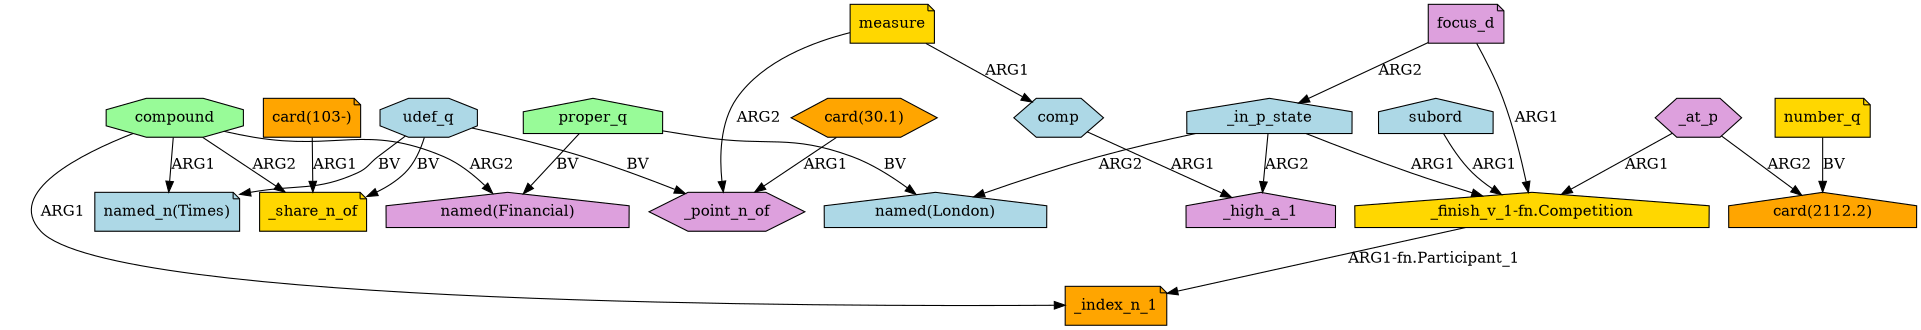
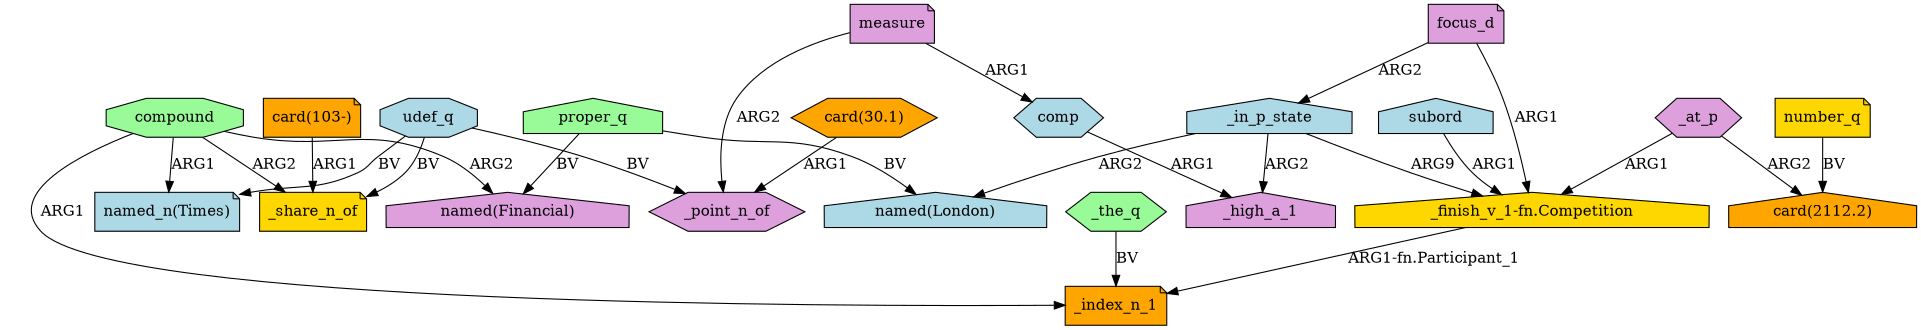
node "measure": fillcolor gold -> plum
edge "_in_p_state" -> "_finish_v_1-fn.Competition": label "ARG1" -> "ARG9"
node "_the_q": added
